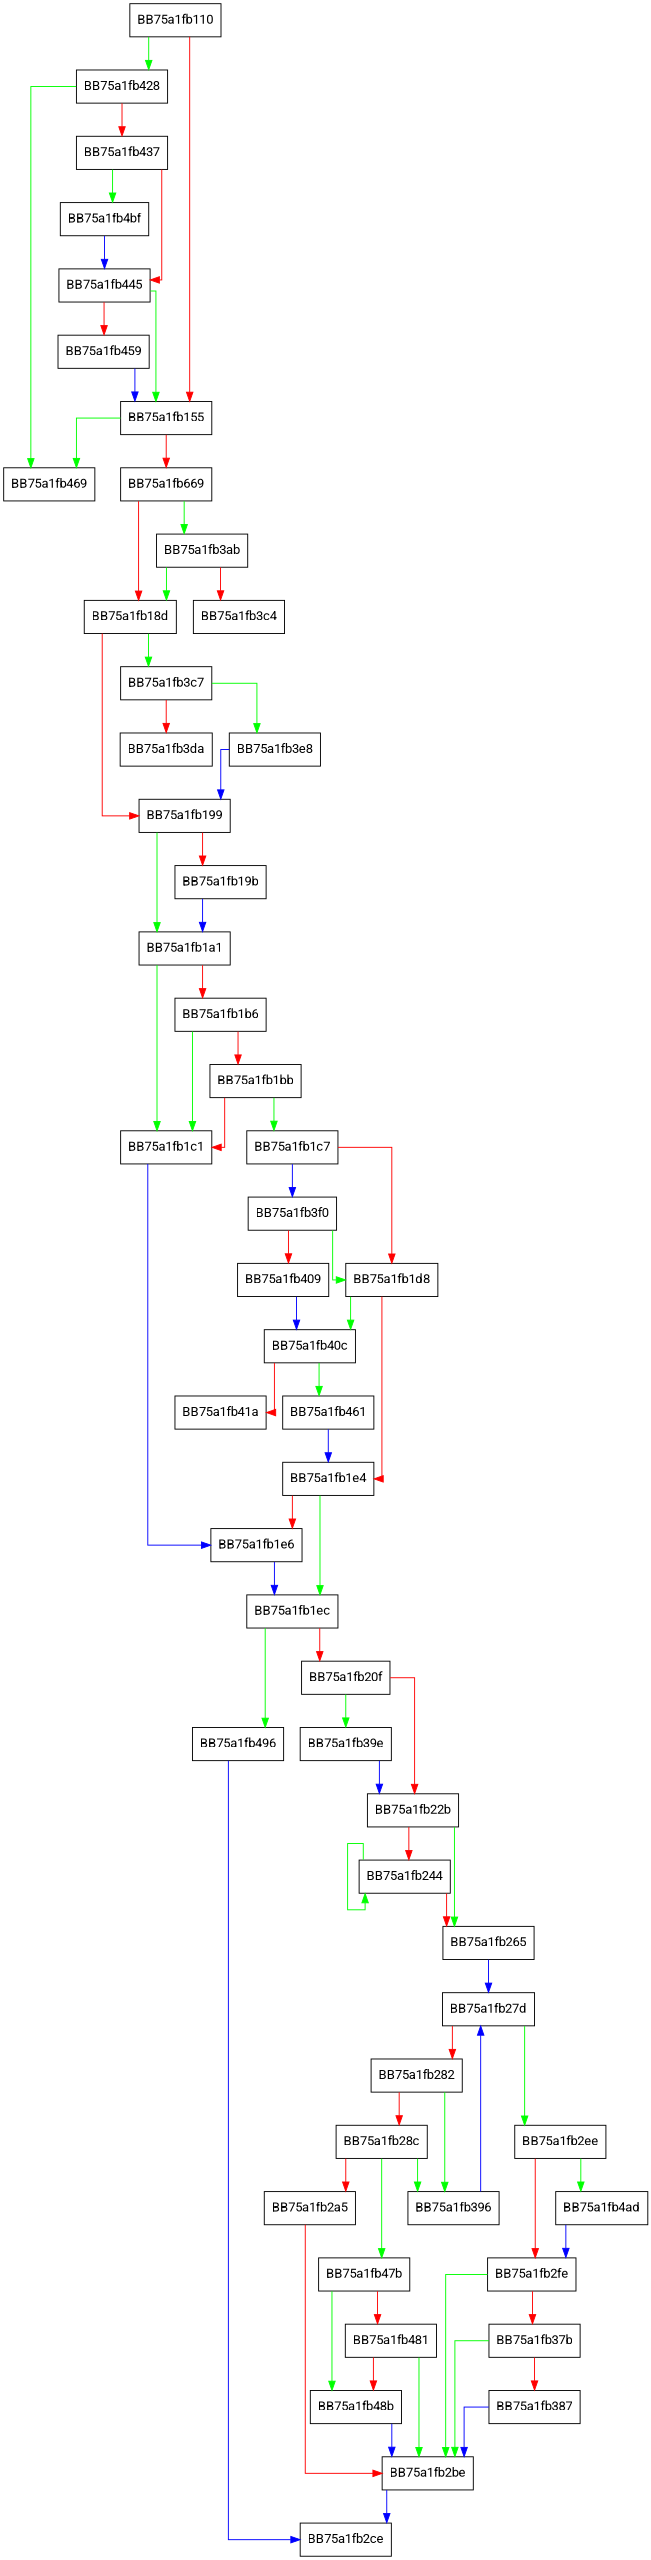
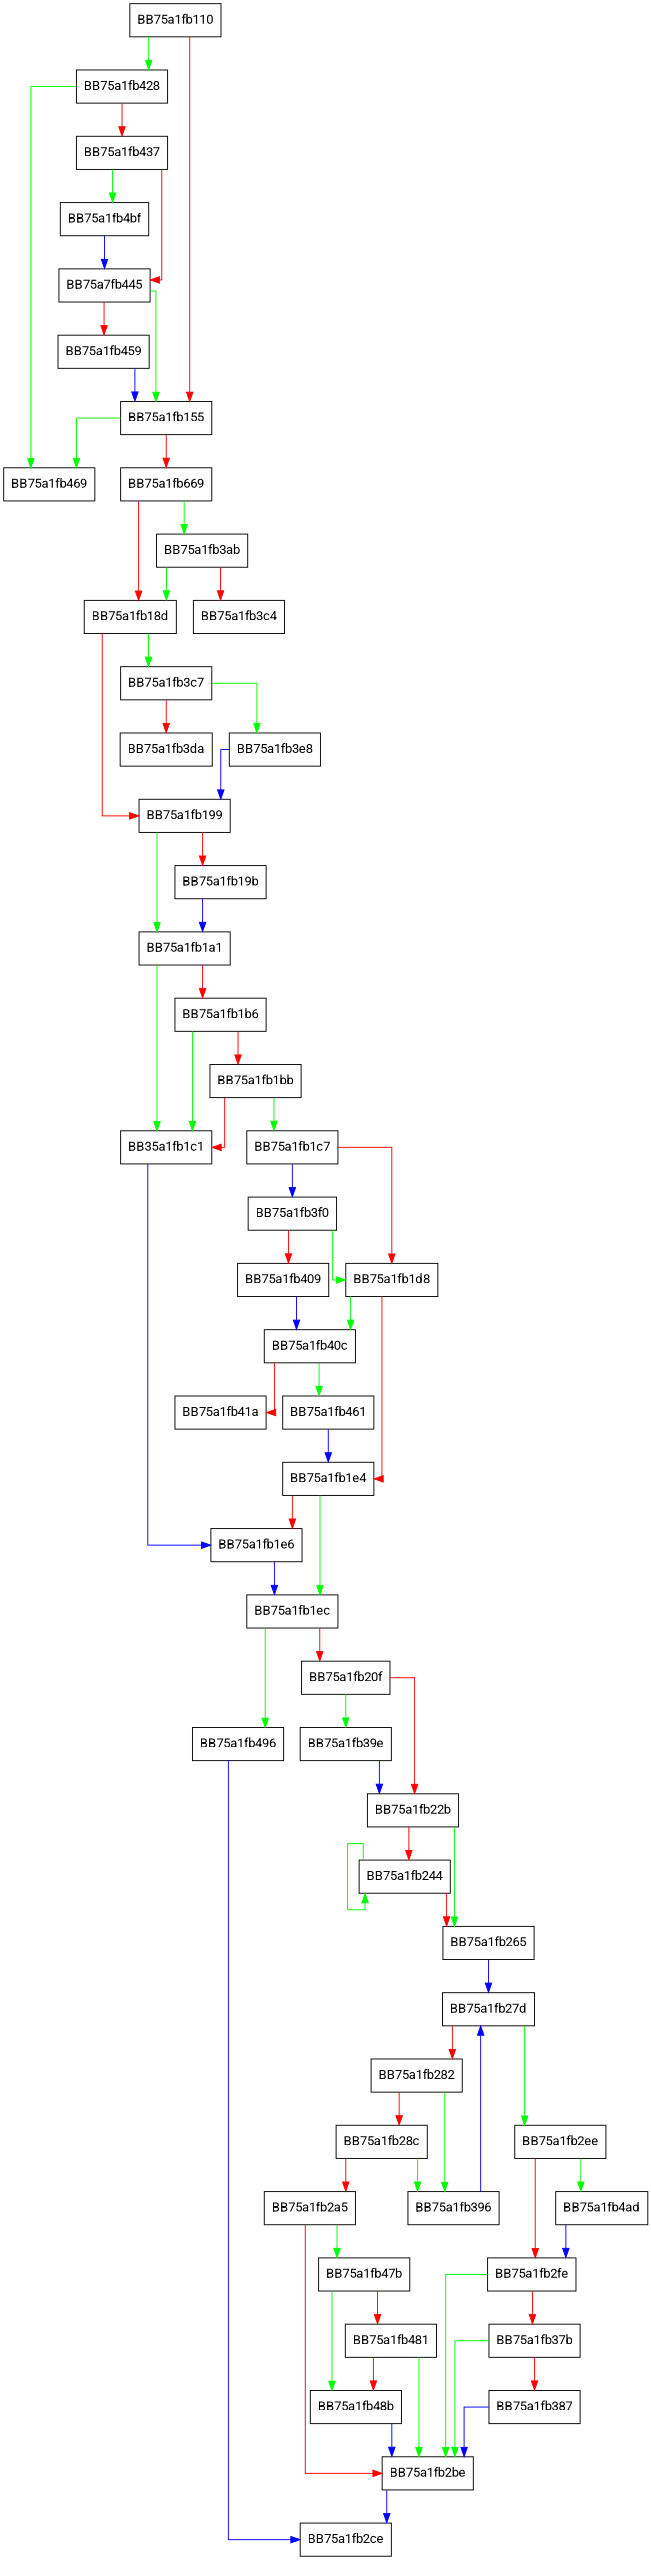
node "BB75a1fb445": label "BB75a1fb445" -> "BB75a7fb445"
node "BB75a1fb1c1": label "BB75a1fb1c1" -> "BB35a1fb1c1"
edge "BB75a1fb28c" -> "BB75a1fb47b": now "BB75a1fb2a5" -> "BB75a1fb47b"
